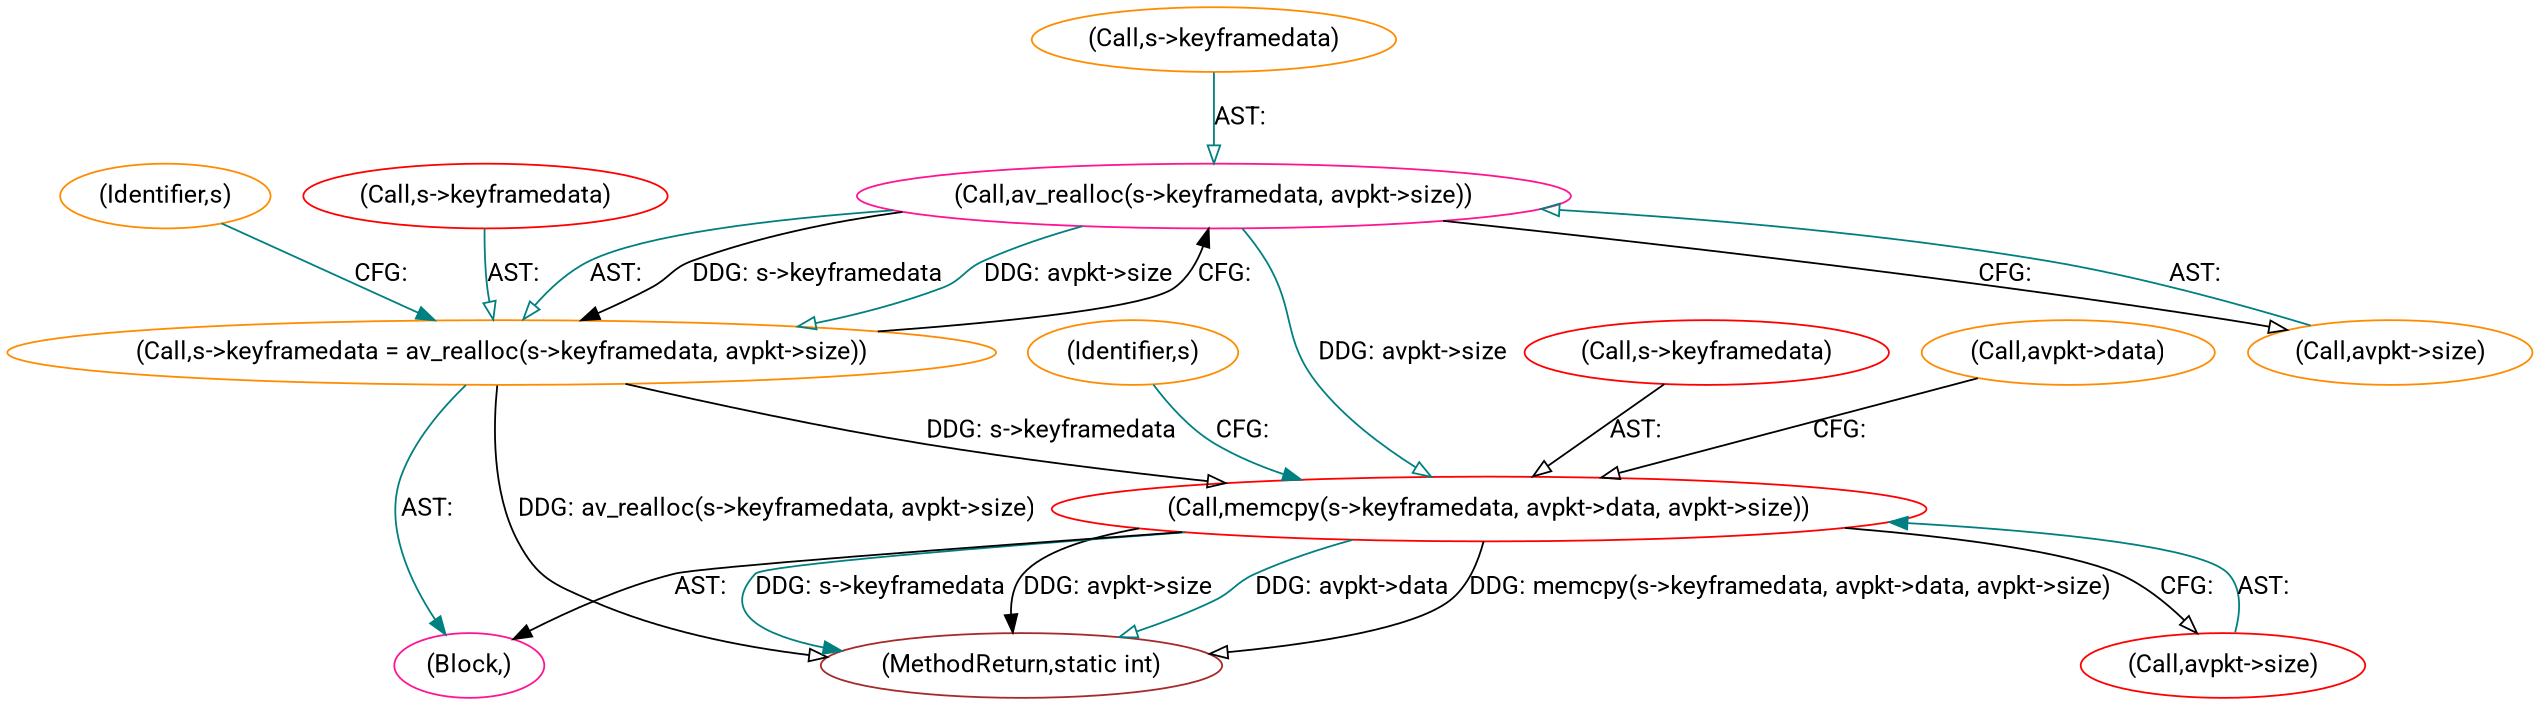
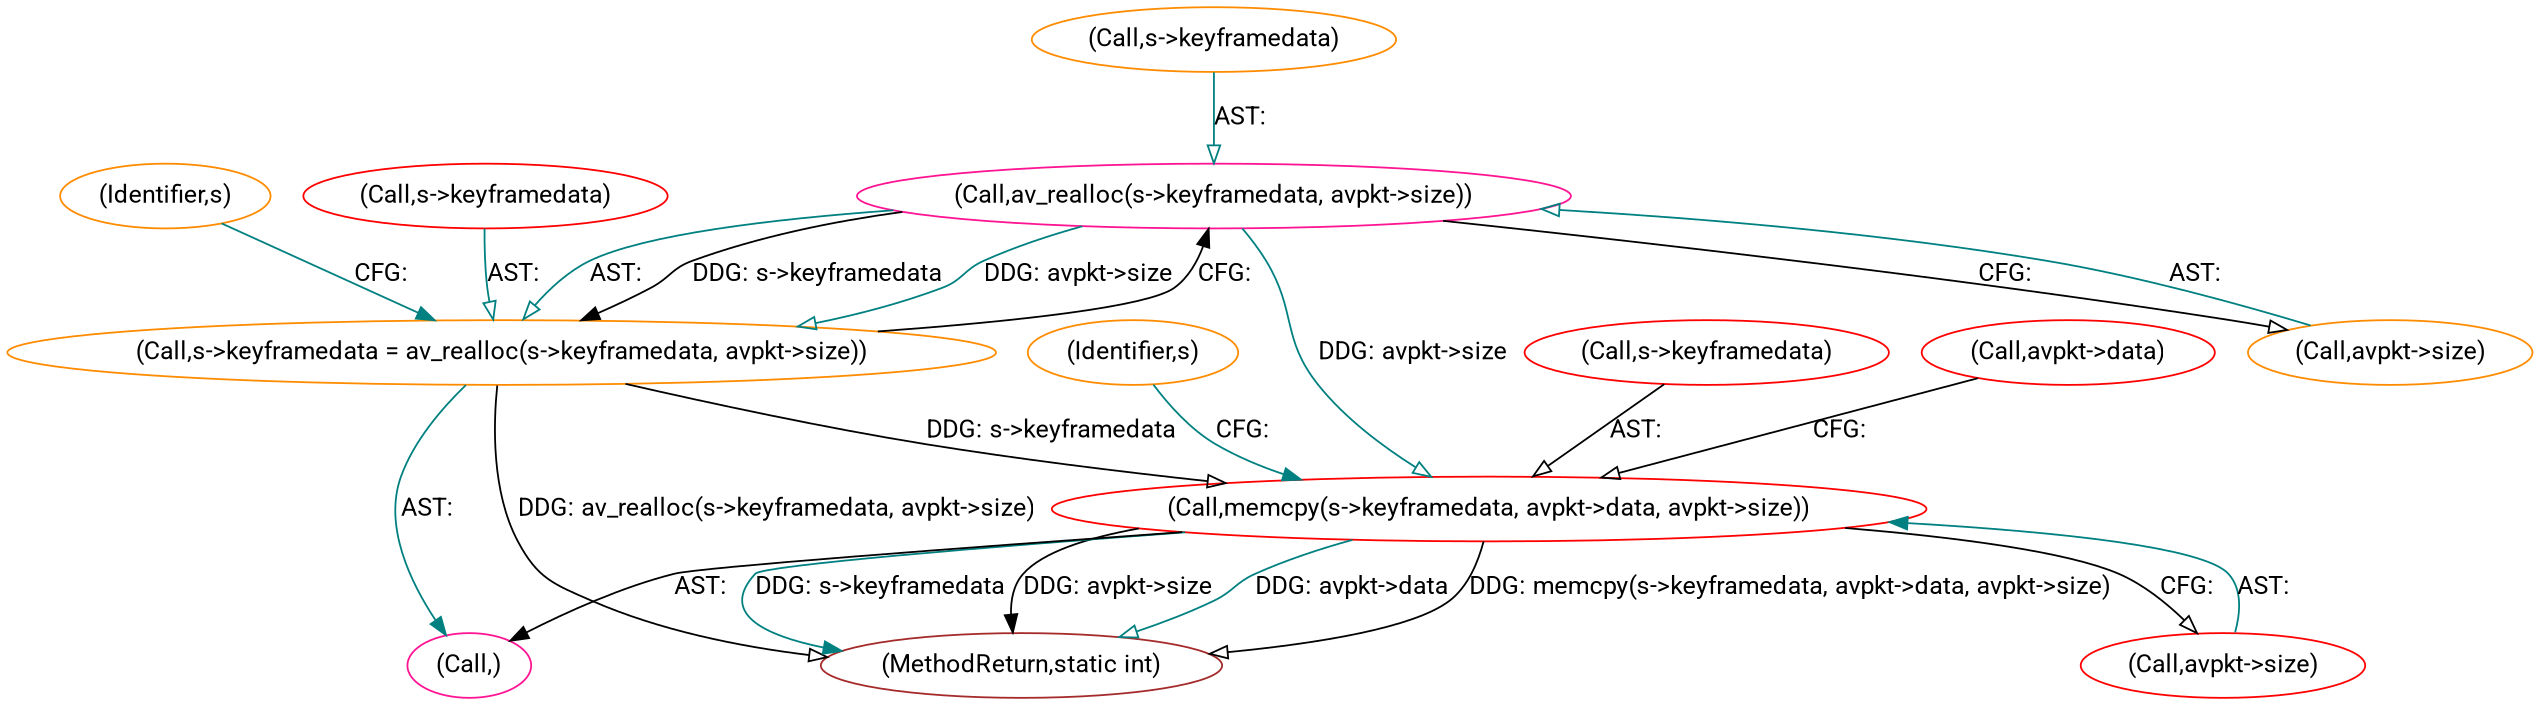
node "(Call,avpkt->data)": color darkorange -> red
node "(Block,)": label "(Block,)" -> "(Call,)"
